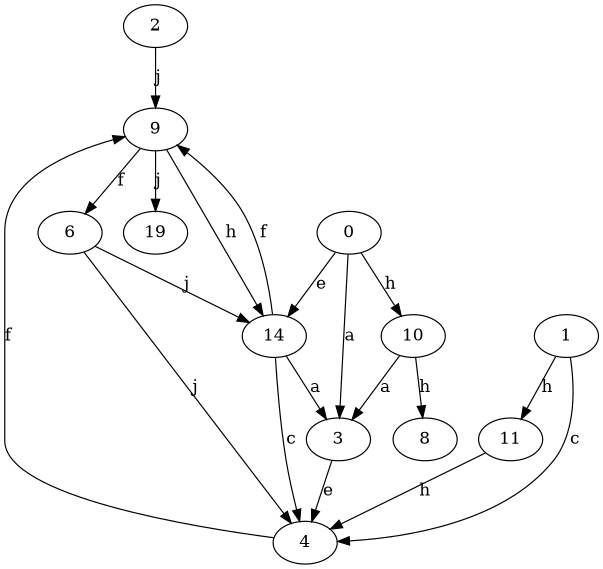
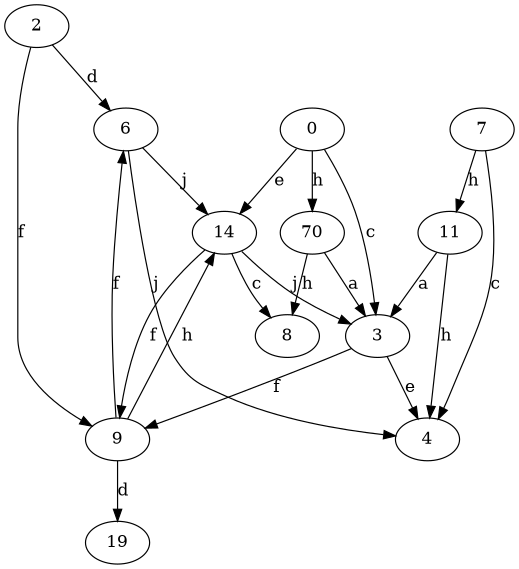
edge "2" -> "6": added, label "d"
edge "2" -> "9": label "j" -> "f"
edge "9" -> "19": label "j" -> "d"
edge "11" -> "3": added, label "a"
edge "0" -> "3": label "a" -> "c"
node "10": label "10" -> "70"
node "1": label "1" -> "7"
edge "14" -> "3": label "a" -> "j"
edge "4" -> "9": now "3" -> "9"
edge "14" -> "4": now "14" -> "8"
